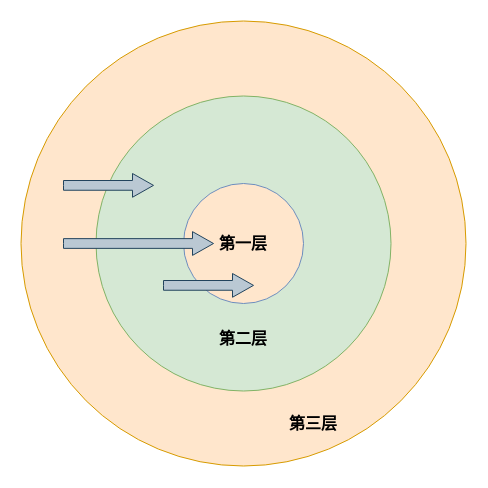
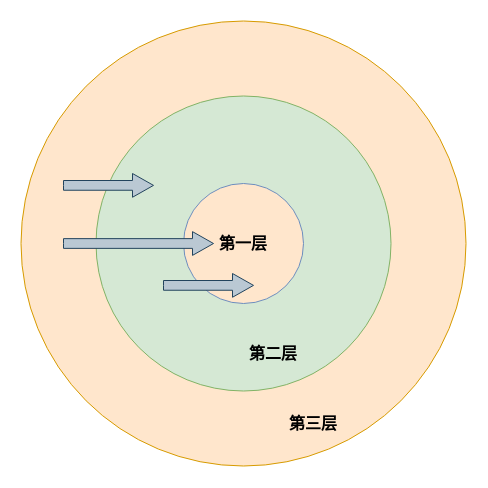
node "第二层": moved (244, 339) -> (274, 354)
